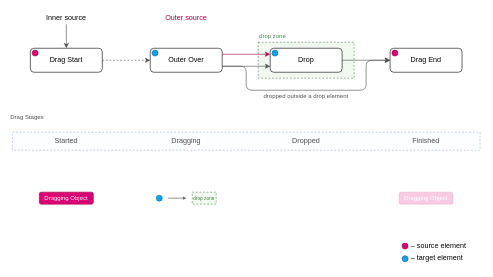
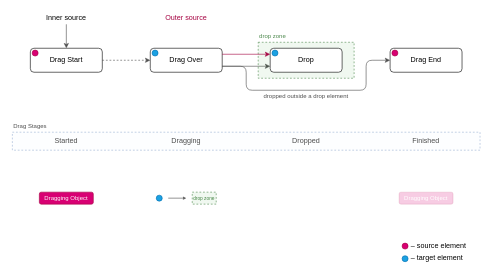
node "Outer Over": label "Outer Over" -> "Drag Over"
edge "Drop" -> "Drag End": removed
node "Drag Stages": moved (33, 117) -> (36, 126)
